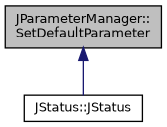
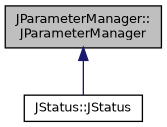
node "JParameterManager:: SetDefaultParameter": label "JParameterManager:: SetDefaultParameter" -> "JParameterManager:: JParameterManager"
